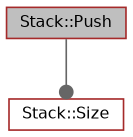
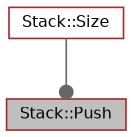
edge "Stack::Push" -> "Stack::Size": reversed
